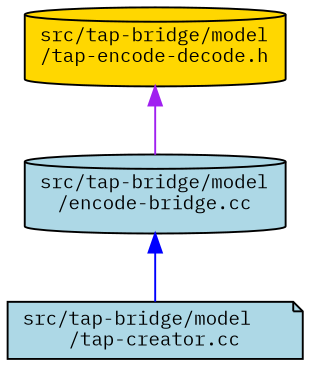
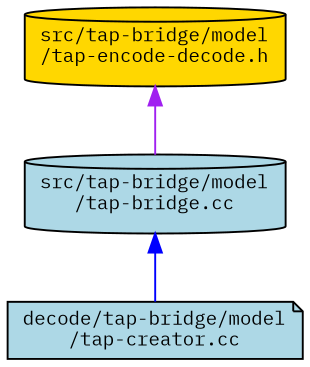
node "src/tap-bridge/model /encode-bridge.cc": label "src/tap-bridge/model /encode-bridge.cc" -> "src/tap-bridge/model /tap-bridge.cc"
node "src/tap-bridge/model /tap-creator.cc": label "src/tap-bridge/model /tap-creator.cc" -> "decode/tap-bridge/model /tap-creator.cc"
